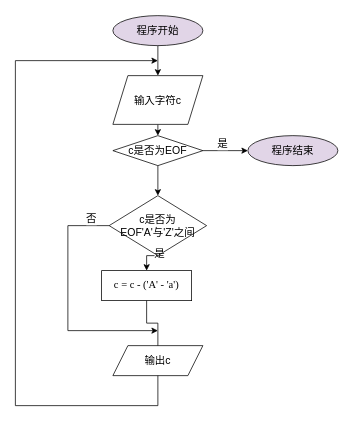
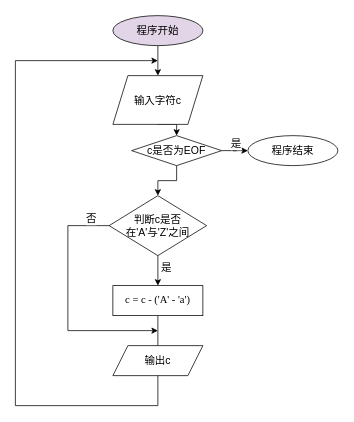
node "c是否为EOF": moved (158, 150) -> (177, 150)
node "程序结束": fillcolor #e1d5e7 -> #ffffff
node "c是否为EOF'A'与'Z'之间": label "c是否为EOF'A'与'Z'之间" -> "判断c是否在'A'与'Z'之间"
node "c = c - ('A' - 'a')": moved (147, 285) -> (158, 300)
